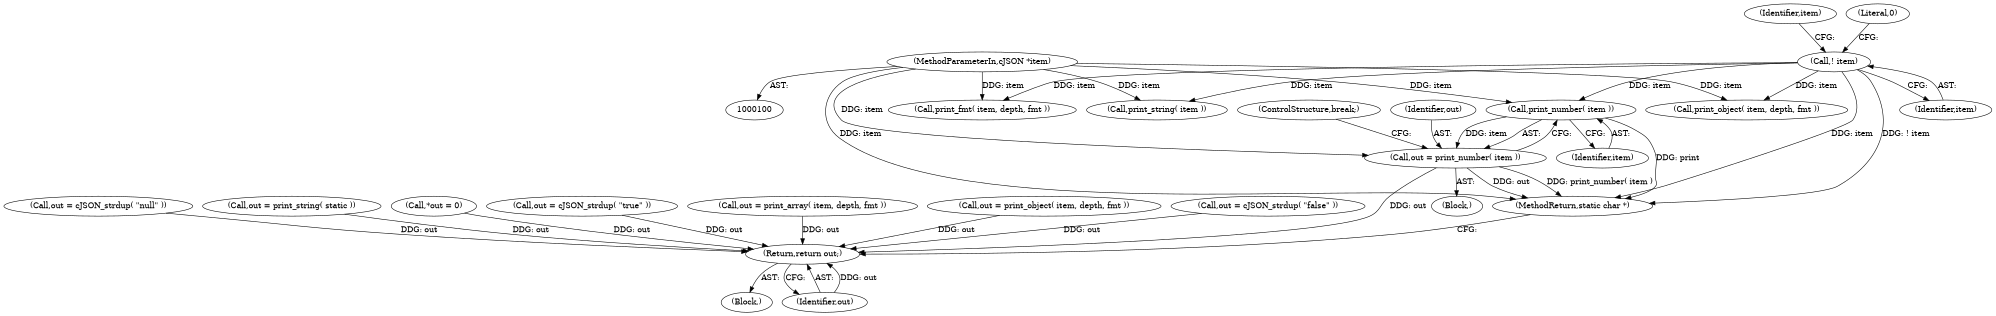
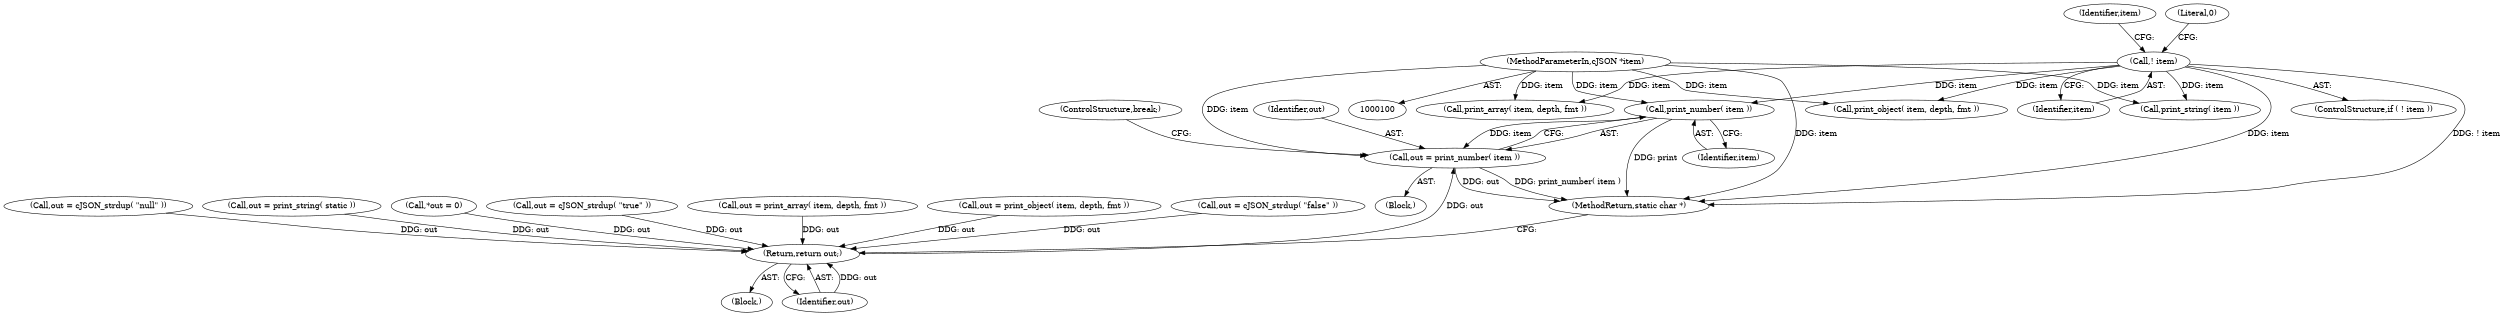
node "(Call,print_fmt( item, depth, fmt ))": label "(Call,print_fmt( item, depth, fmt ))" -> "(Call,print_array( item, depth, fmt ))"
node "(ControlStructure,if ( ! item ))": added
edge "(Call,out = print_number( item ))" -> "(Return,return out;)": reversed
